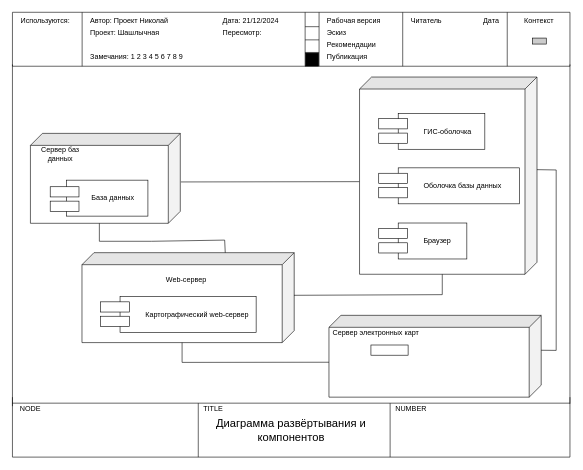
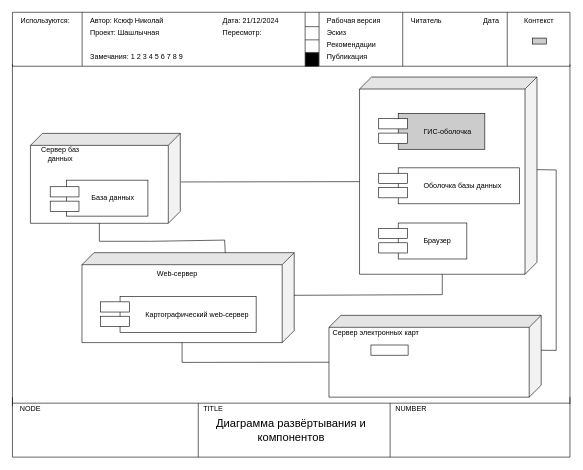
node "Автор: Проект Николай": label "Автор: Проект Николай" -> "Автор: Ксюф Николай"
node "ГИС-оболочка": fillcolor #ffffff -> #cccccc
node "Web-сервер": moved (186, 280) -> (177, 274)
